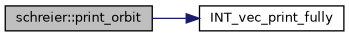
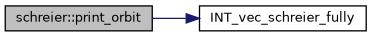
node "INT_vec_print_fully": label "INT_vec_print_fully" -> "INT_vec_schreier_fully"
